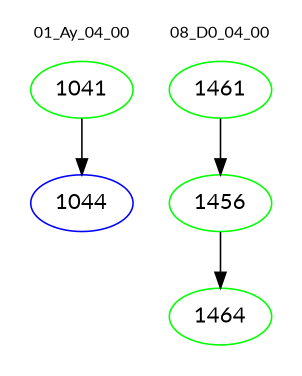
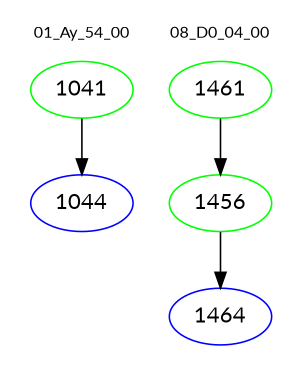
cluster "01_Ay_04_00": label "01_Ay_04_00" -> "01_Ay_54_00"
node "1464": color green -> blue
